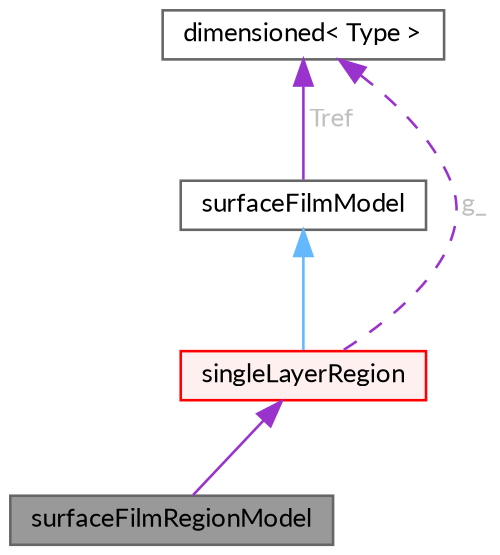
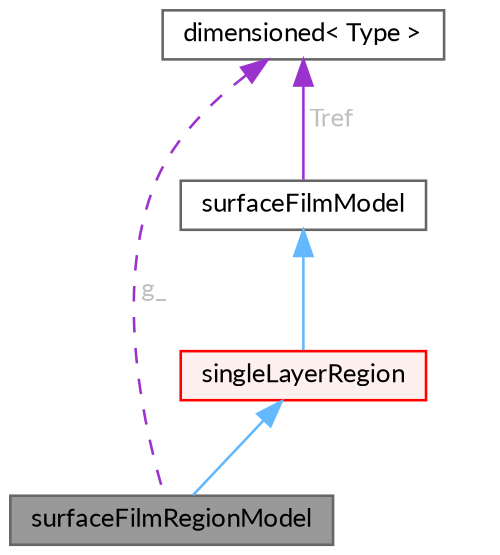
edge "singleLayerRegion" -> "dimensioned< Type >": now "surfaceFilmRegionModel" -> "dimensioned< Type >"
edge "surfaceFilmRegionModel" -> "singleLayerRegion": color darkorchid3 -> steelblue1
